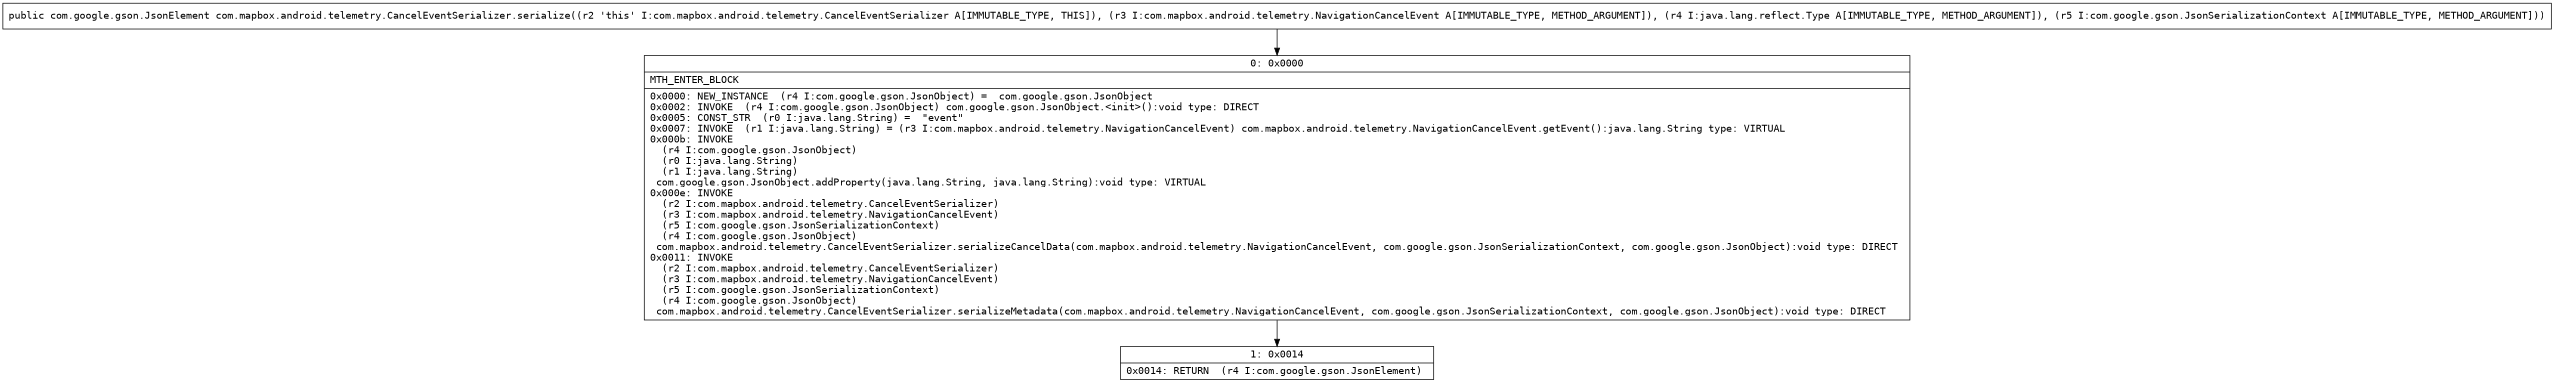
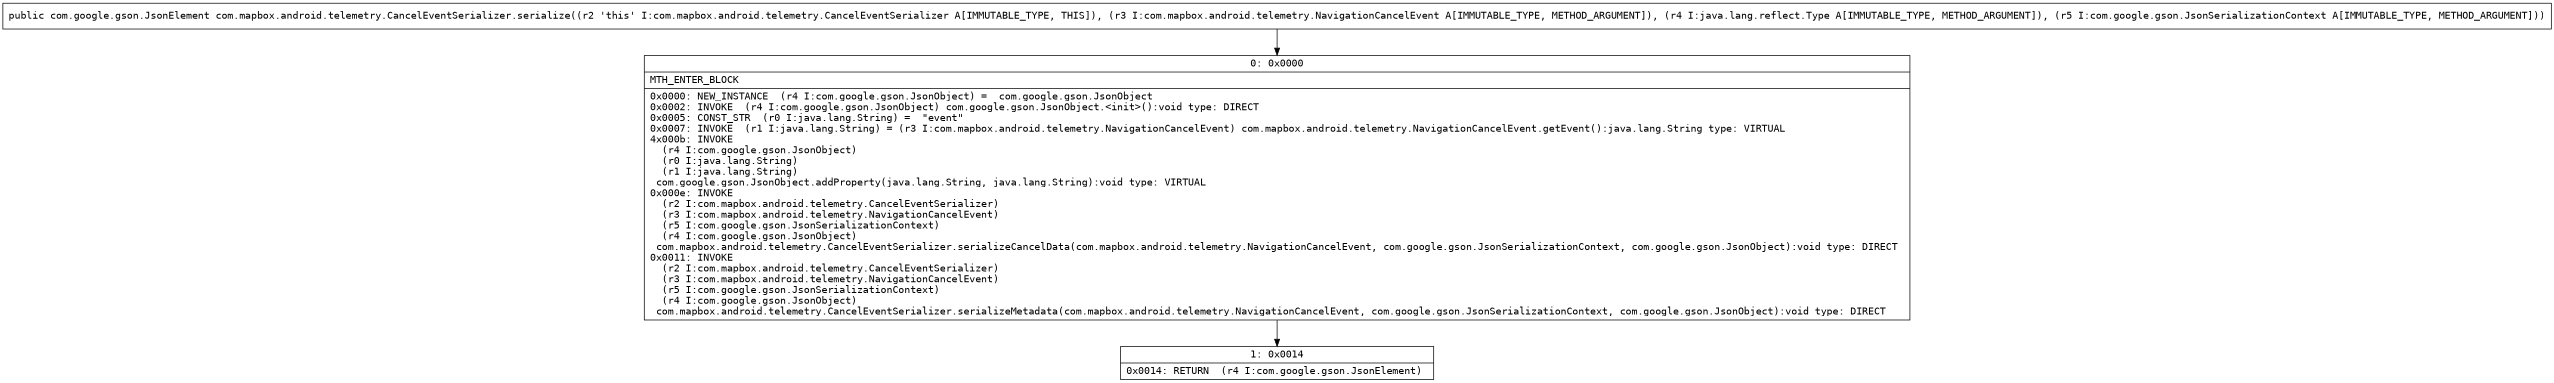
node "0: 0x0000": text "0x000b: INVOKE" -> "4x000b: INVOKE"
